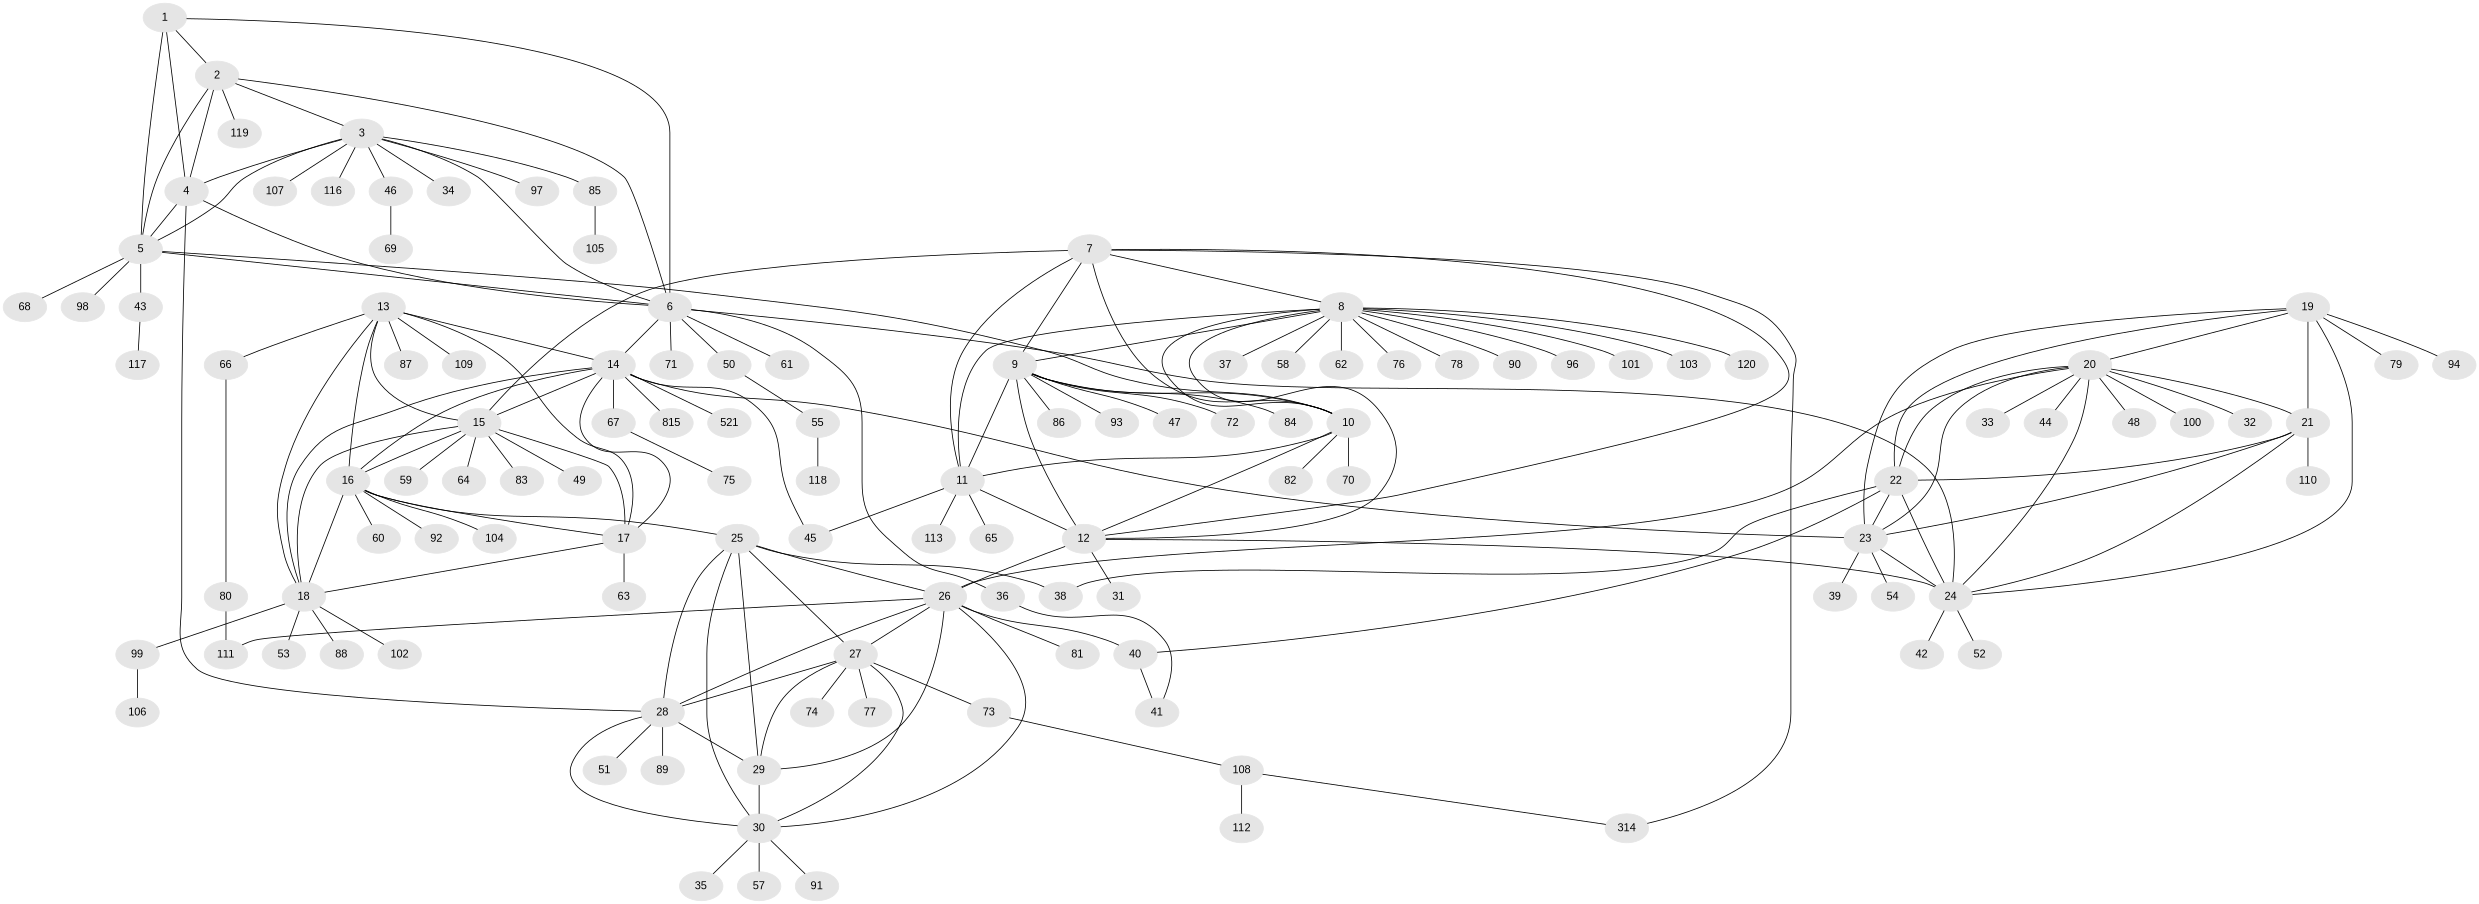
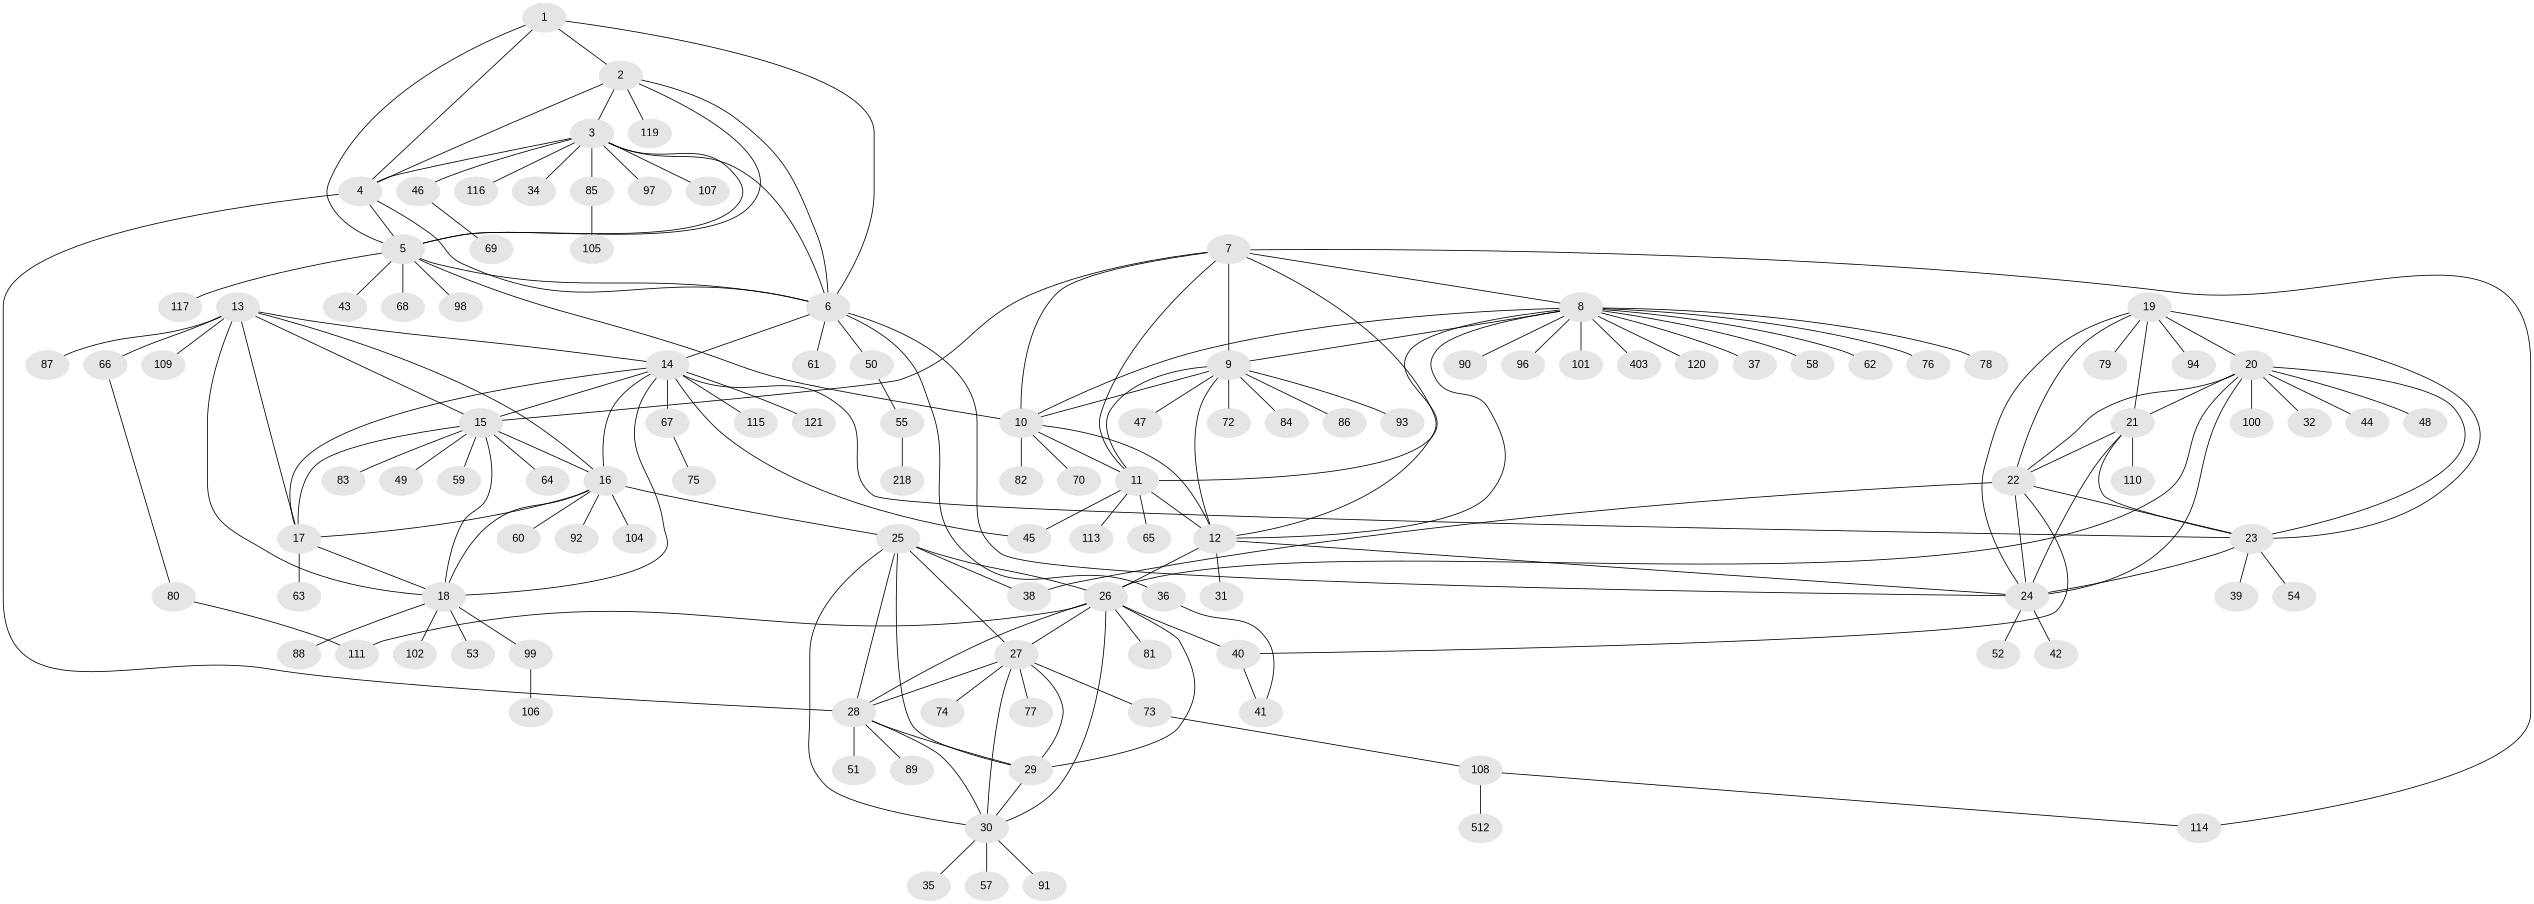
edge "43" -- "117": now "5" -- "117"
node "71": removed
node "103": label "103" -> "403"
node "815": label "815" -> "115"
node "521": label "521" -> "121"
node "33": removed
node "118": label "118" -> "218"
node "112": label "112" -> "512"
node "314": label "314" -> "114"
